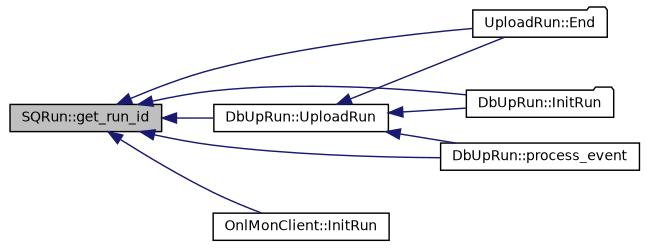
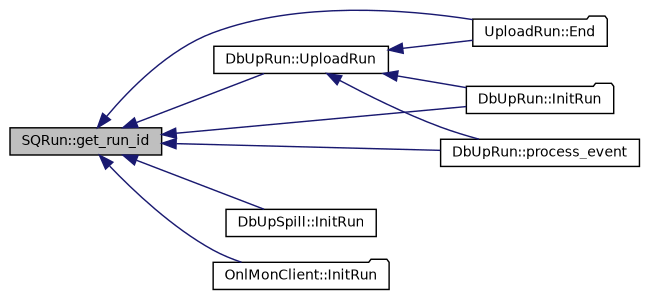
node "DbUpSpill::InitRun": added
node "OnlMonClient::InitRun": shape box -> folder
